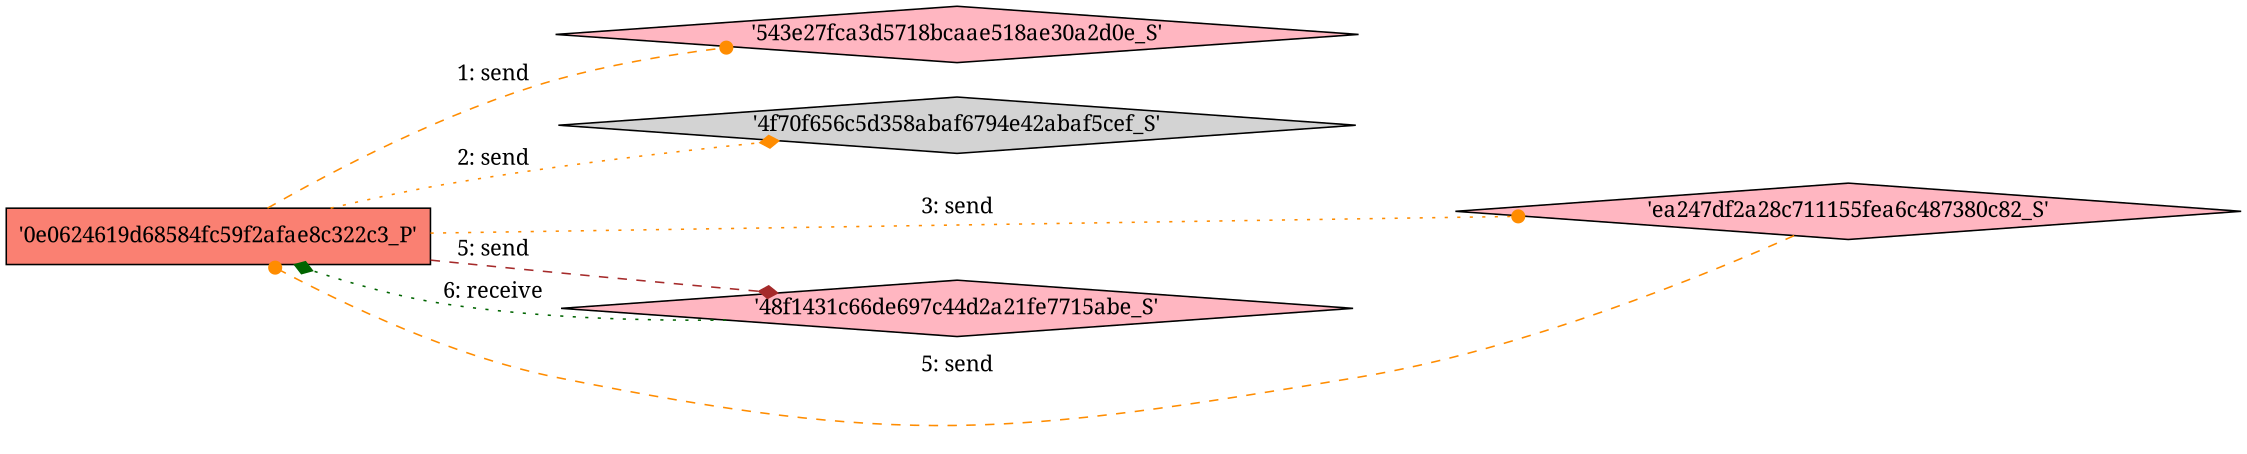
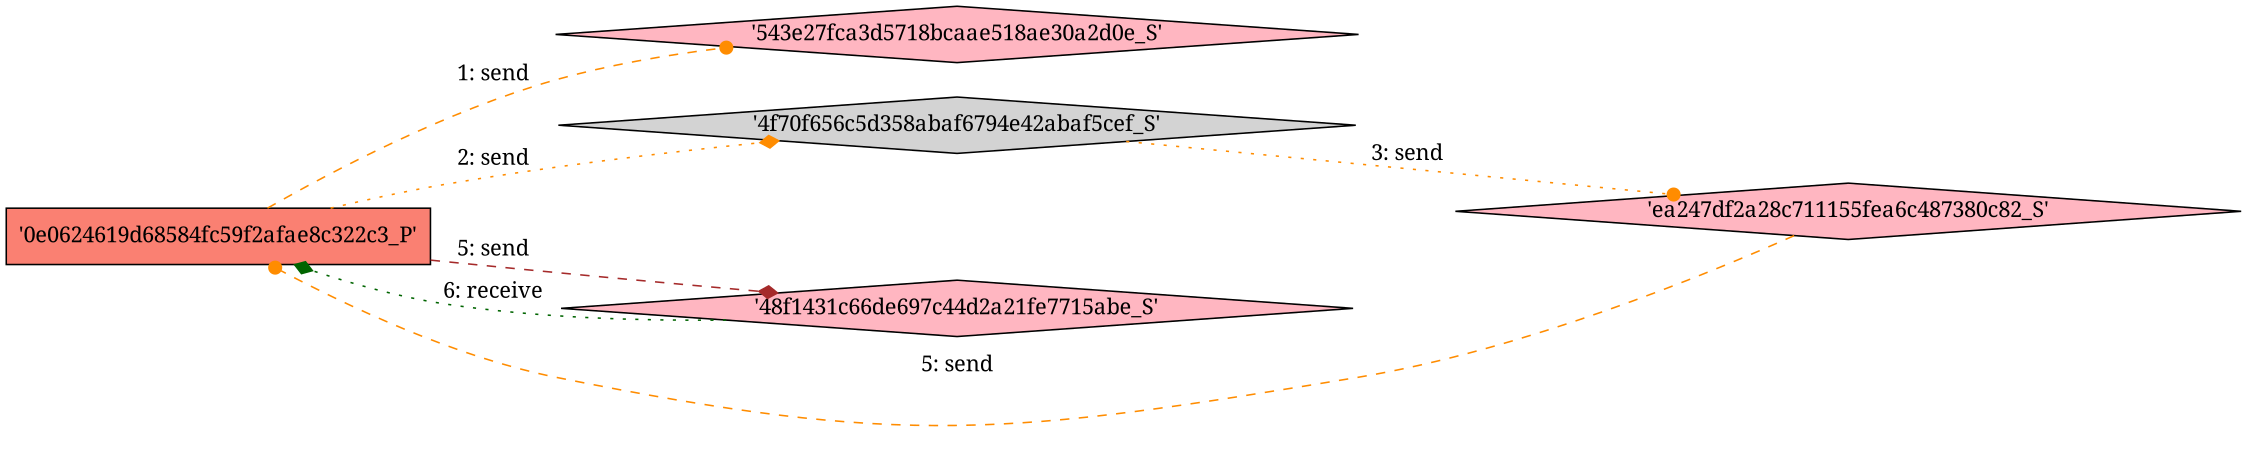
edge "'0e0624619d68584fc59f2afae8c322c3_P'" -> "'ea247df2a28c711155fea6c487380c82_S'": now "'4f70f656c5d358abaf6794e42abaf5cef_S'" -> "'ea247df2a28c711155fea6c487380c82_S'"
